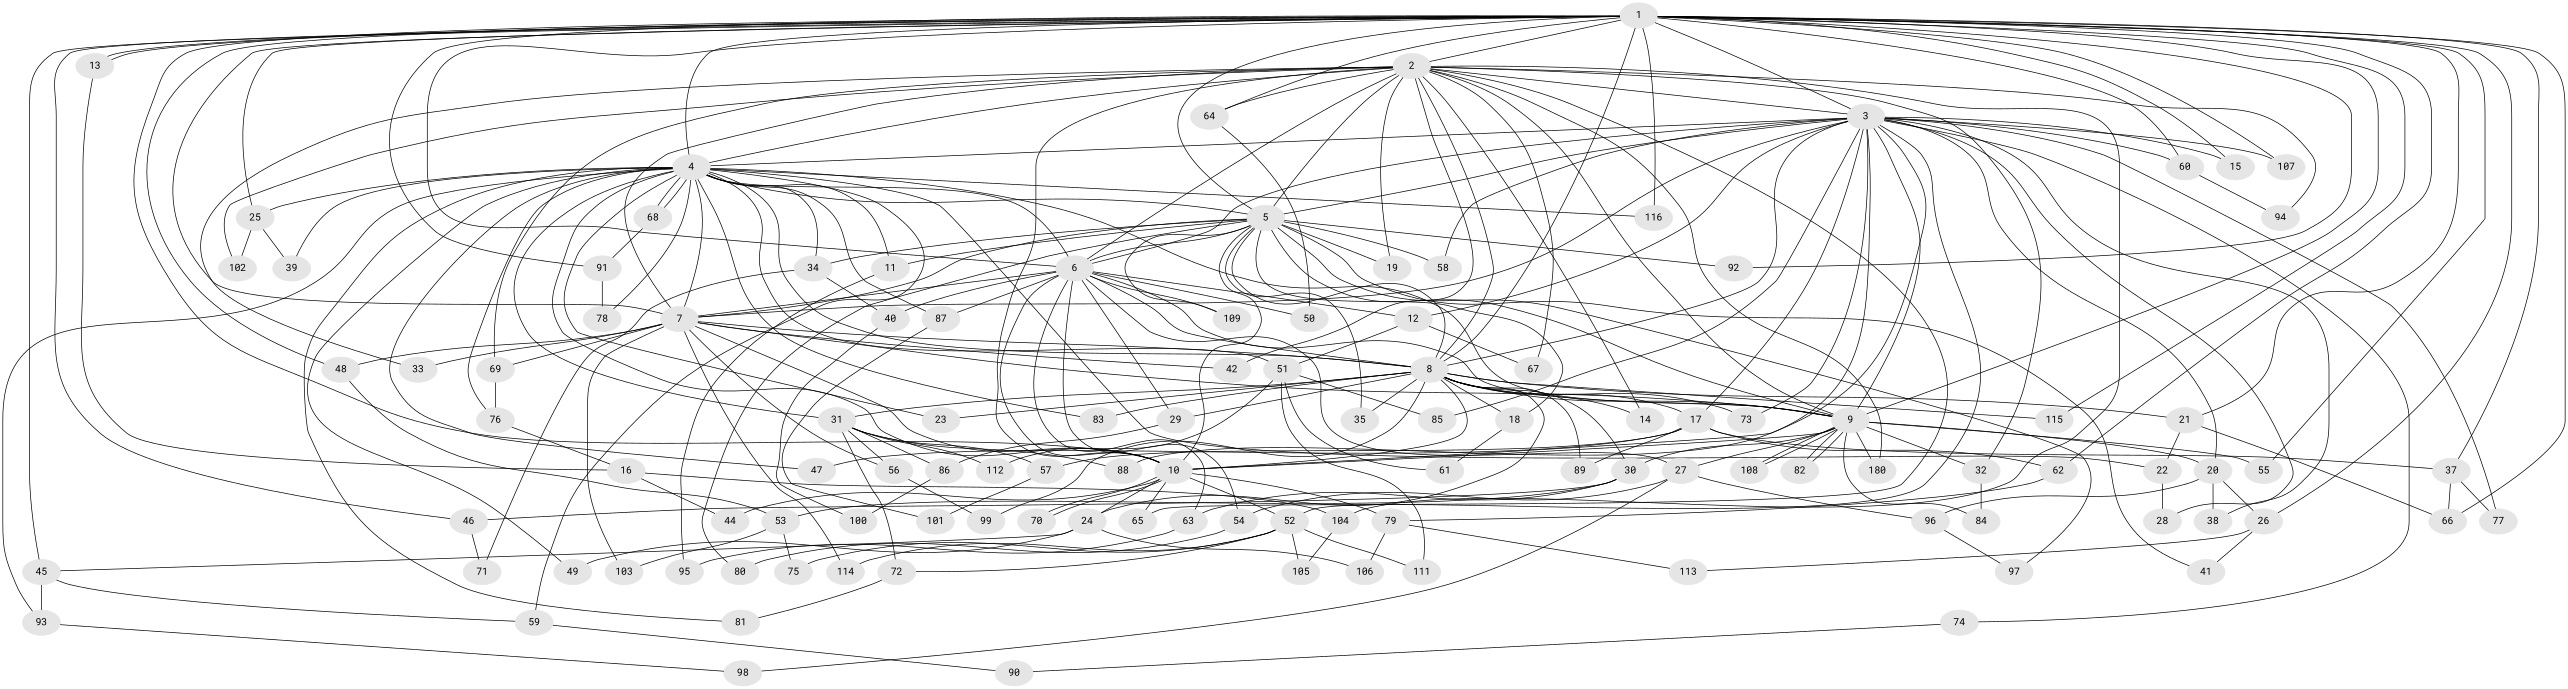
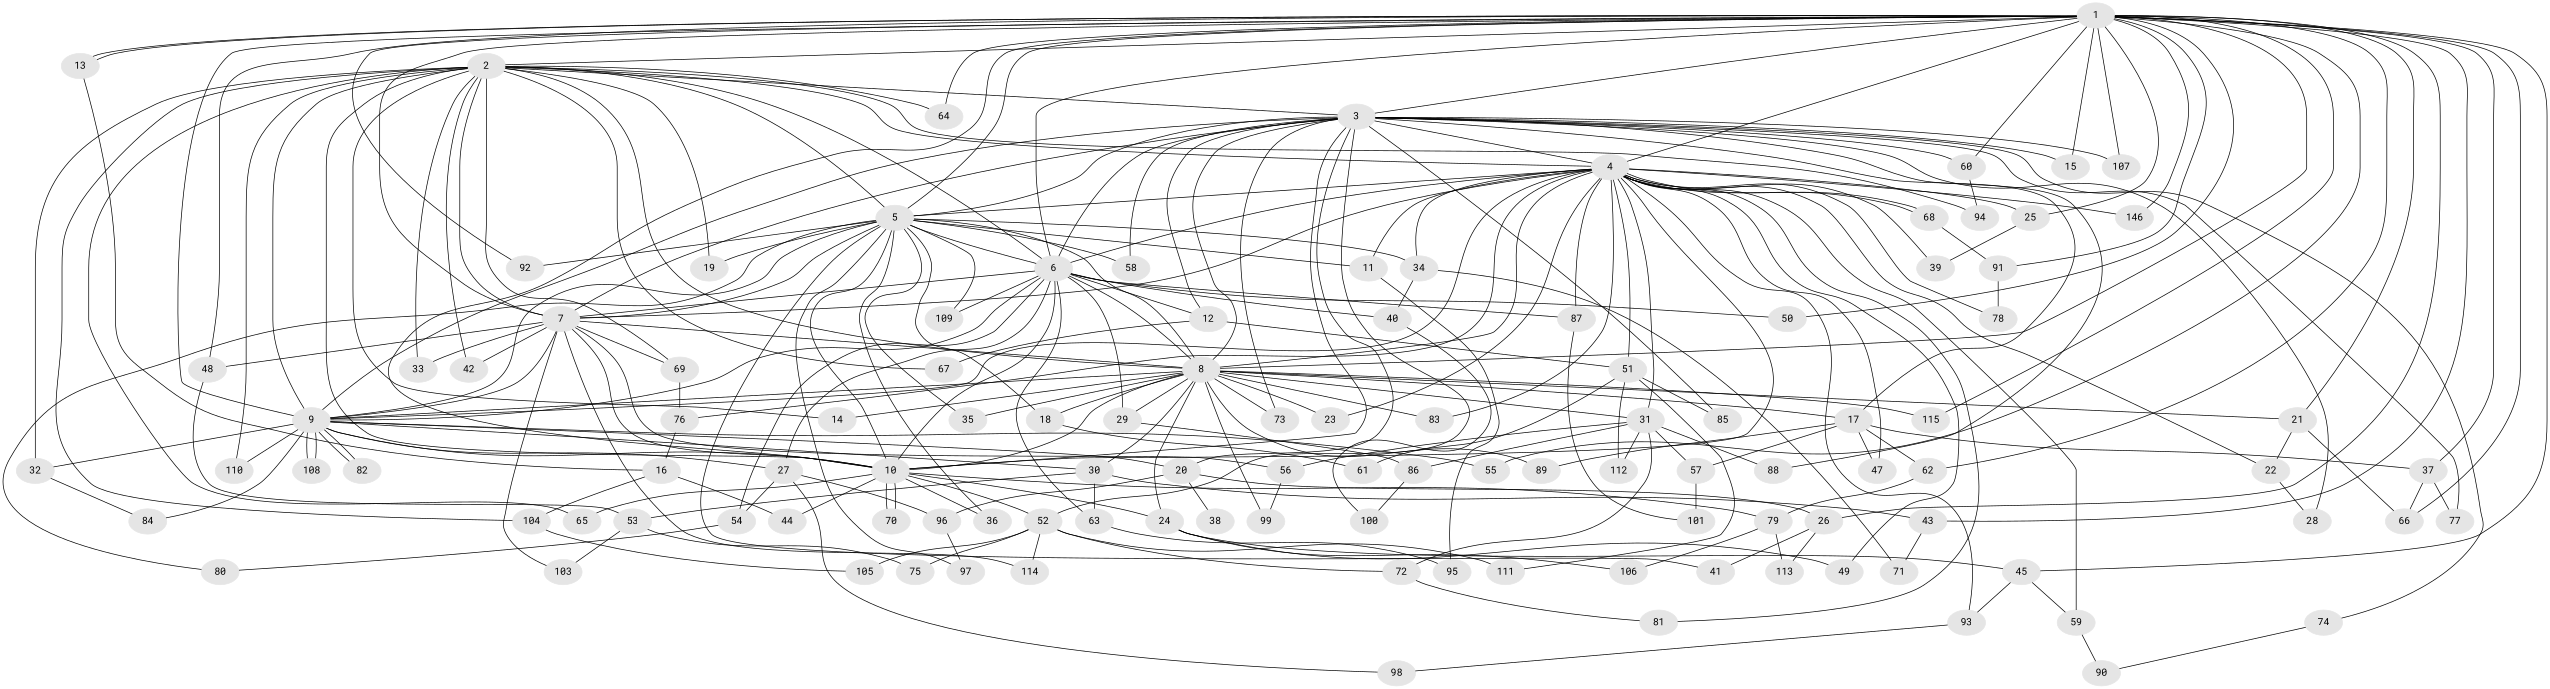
edge "64" -- "50": now "1" -- "50"
node "116": label "116" -> "146"
node "102": removed
edge "3" -- "38": removed
node "180": label "180" -> "110"
node "46": label "46" -> "43"
node "36": added
